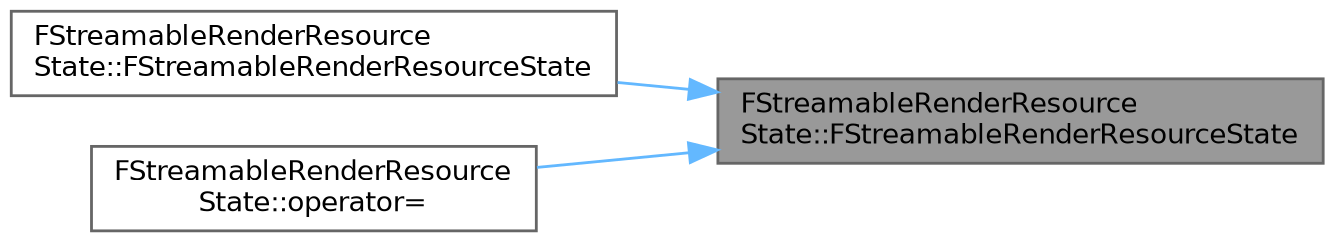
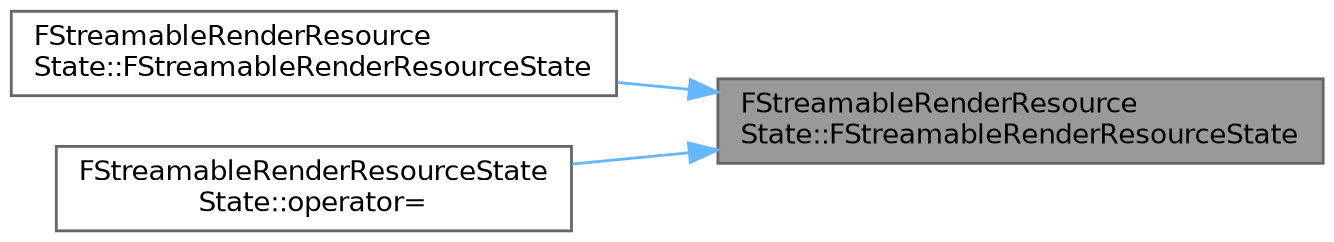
node "FStreamableRenderResource State::operator=": label "FStreamableRenderResource State::operator=" -> "FStreamableRenderResourceState State::operator="
